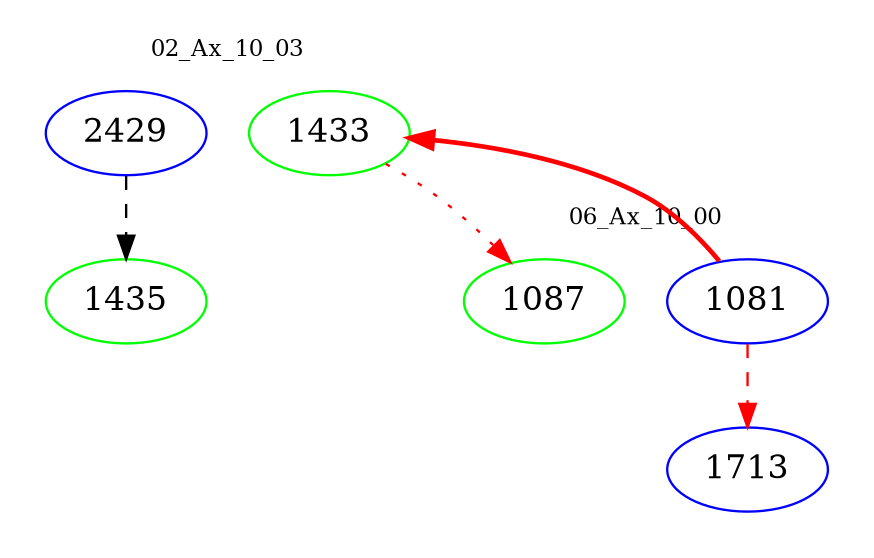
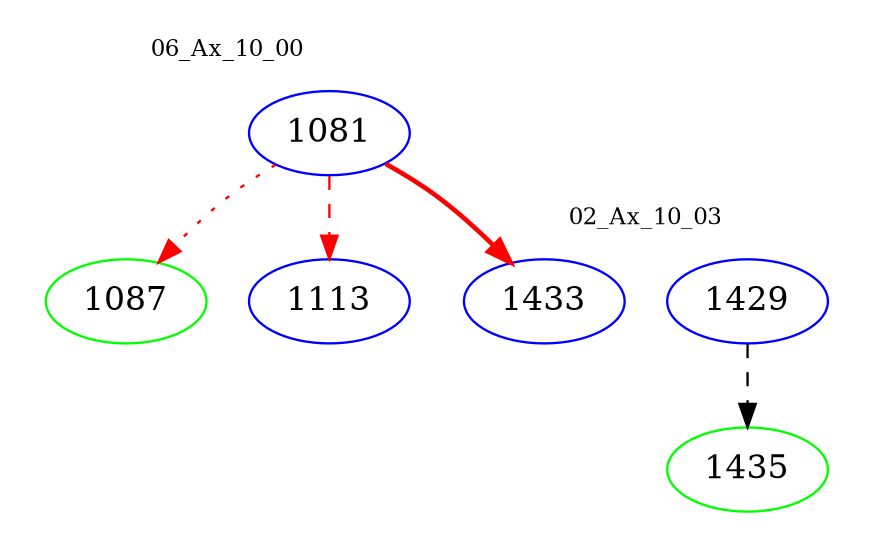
node "2429": label "2429" -> "1429"
node "1433": color green -> blue
edge "1433" -> "1087": now "1081" -> "1087"
node "1713": label "1713" -> "1113"
